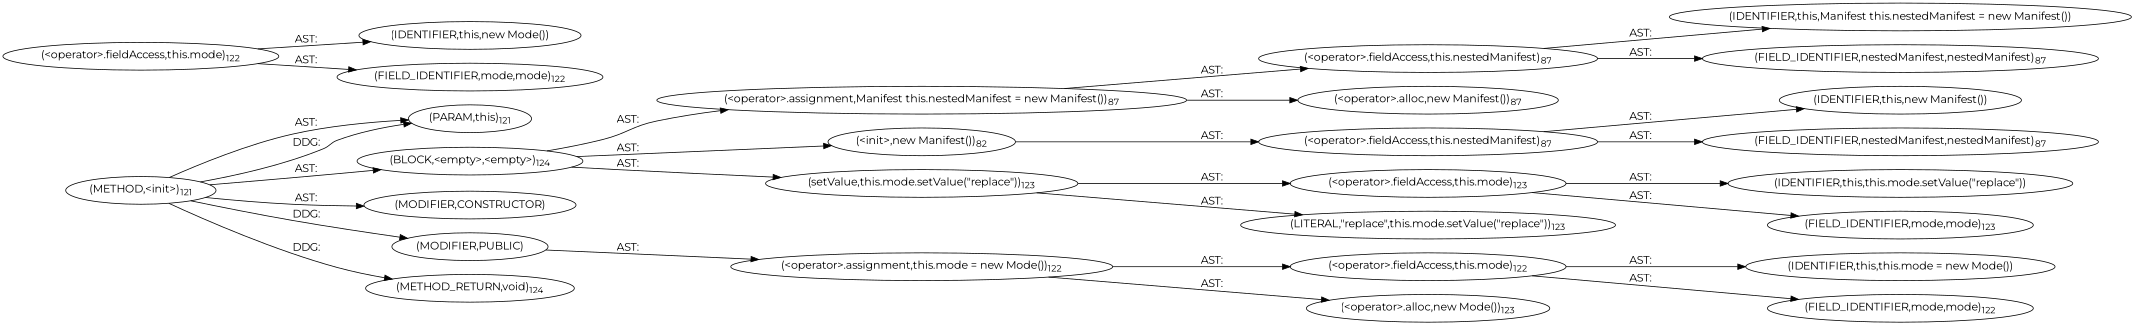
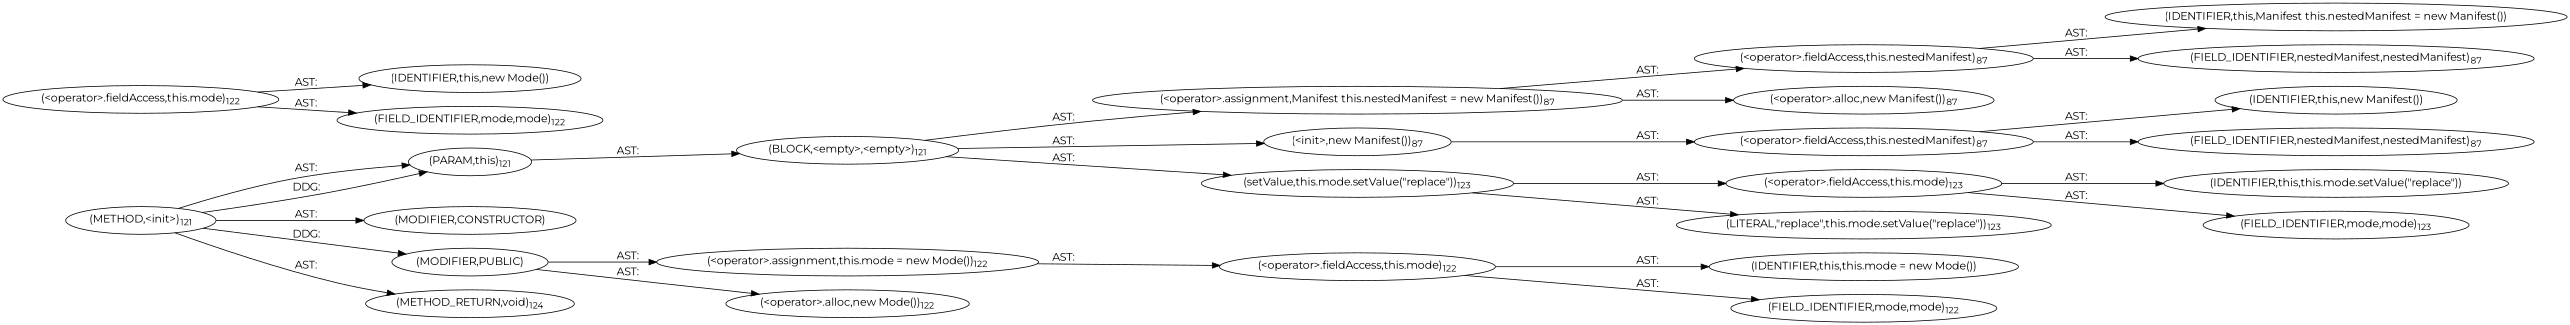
node "(<init>,new Manifest())": text "82" -> "87"
node "(BLOCK,<empty>,<empty>)": text "124" -> "121"
edge "(METHOD,<init>)" -> "(BLOCK,<empty>,<empty>)": now "(PARAM,this)" -> "(BLOCK,<empty>,<empty>)"
edge "(METHOD,<init>)" -> "(METHOD_RETURN,void)": label "DDG: " -> "AST: "
edge "(<operator>.assignment,this.mode = new Mode())" -> "(<operator>.alloc,new Mode())": now "(MODIFIER,PUBLIC)" -> "(<operator>.alloc,new Mode())"
node "(<operator>.alloc,new Mode())": text "123" -> "122"
